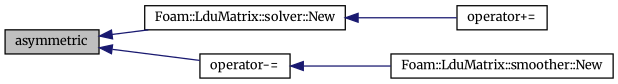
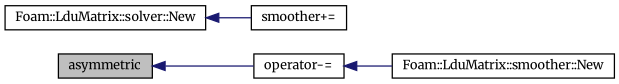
node "operator+=": label "operator+=" -> "smoother+="
edge "Foam::LduMatrix::solver::New" -> "asymmetric": removed
